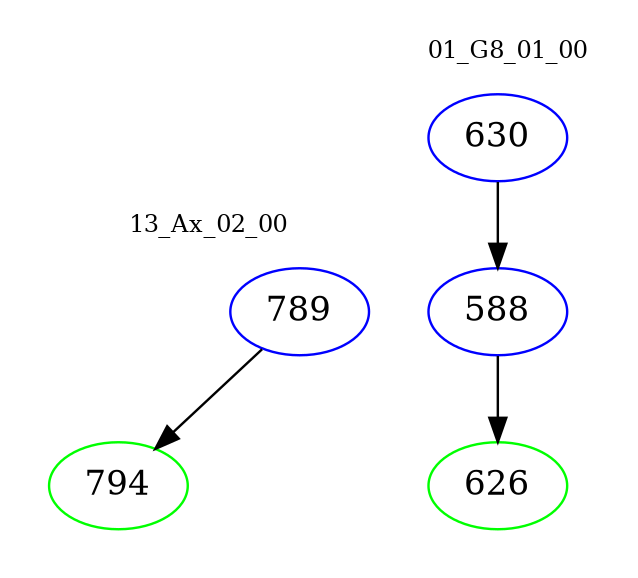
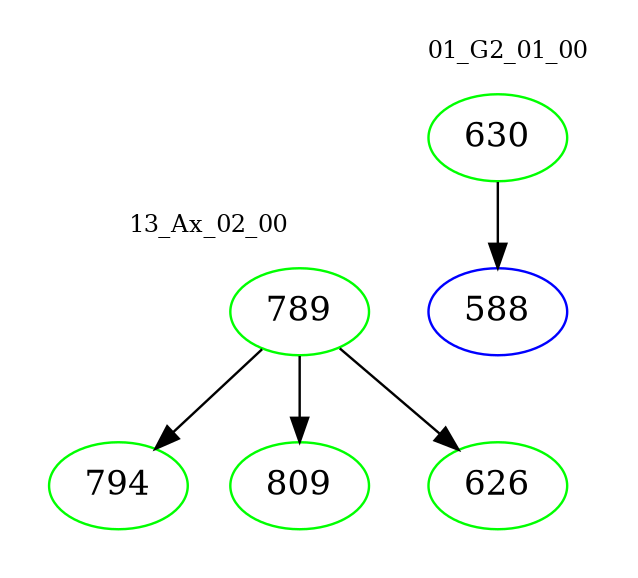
cluster "01_G8_01_00": label "01_G8_01_00" -> "01_G2_01_00"
node "630": color blue -> green
node "789": color blue -> green
edge "588" -> "626": now "789" -> "626"
node "809": added
